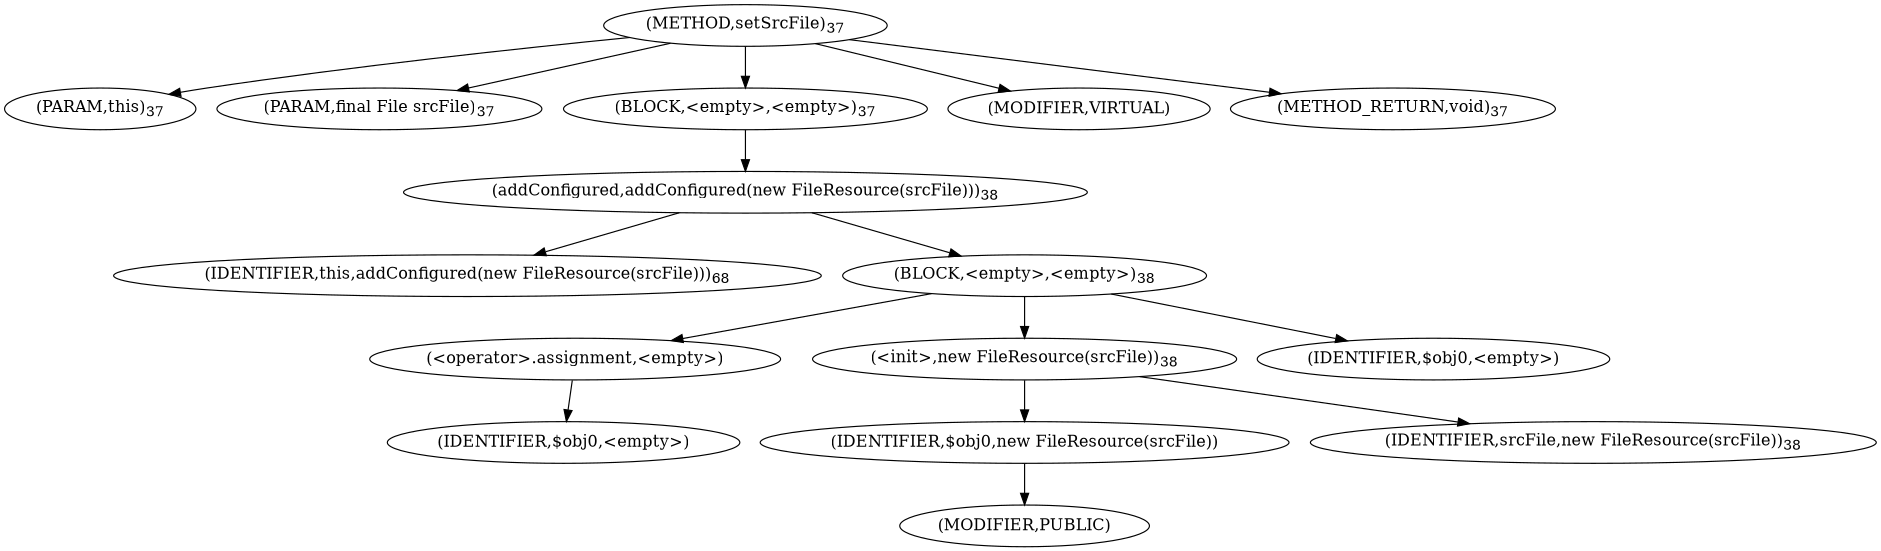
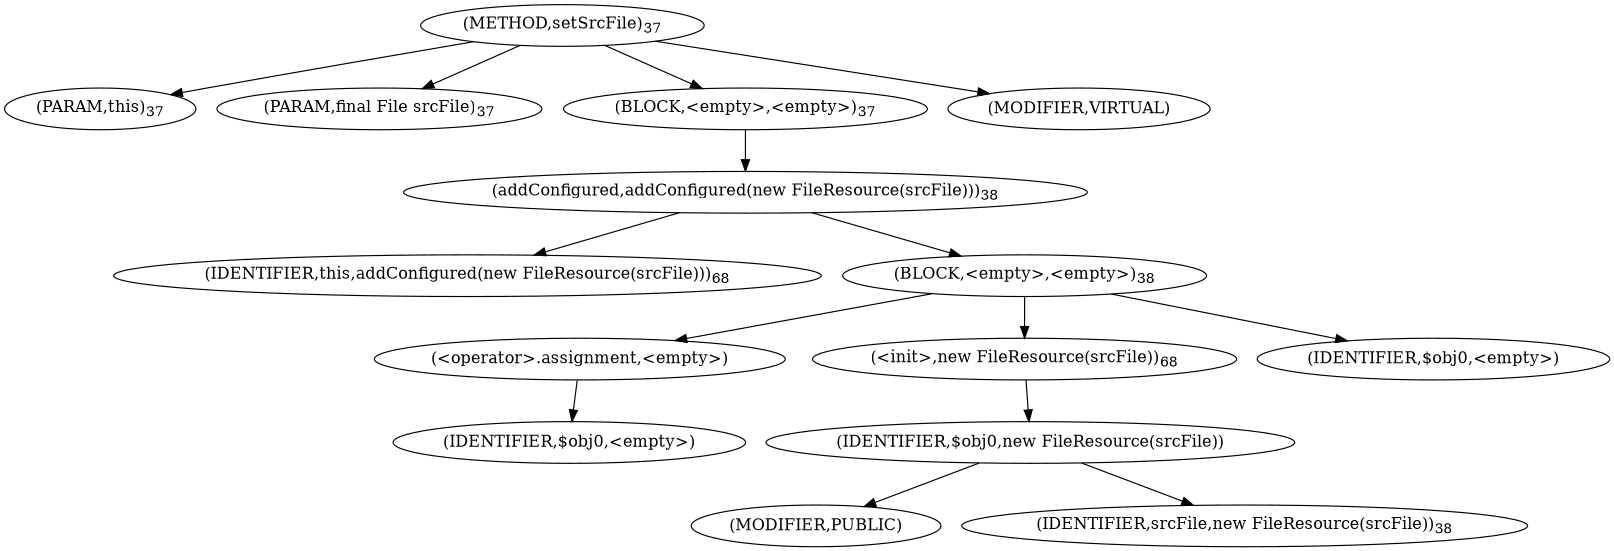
node "(METHOD_RETURN,void)": removed
node "(<init>,new FileResource(srcFile))": text "38" -> "68"
edge "(<init>,new FileResource(srcFile))" -> "(IDENTIFIER,srcFile,new FileResource(srcFile))": now "(IDENTIFIER,$obj0,new FileResource(srcFile))" -> "(IDENTIFIER,srcFile,new FileResource(srcFile))"
